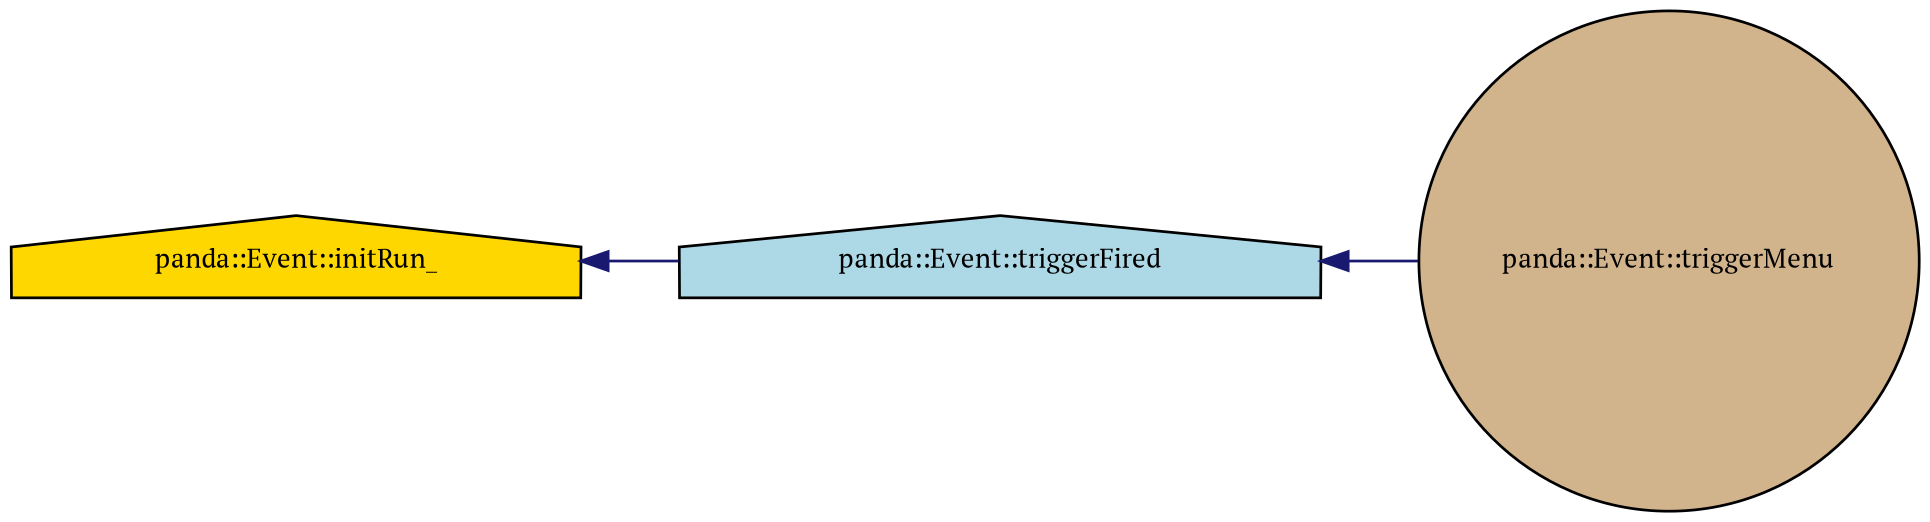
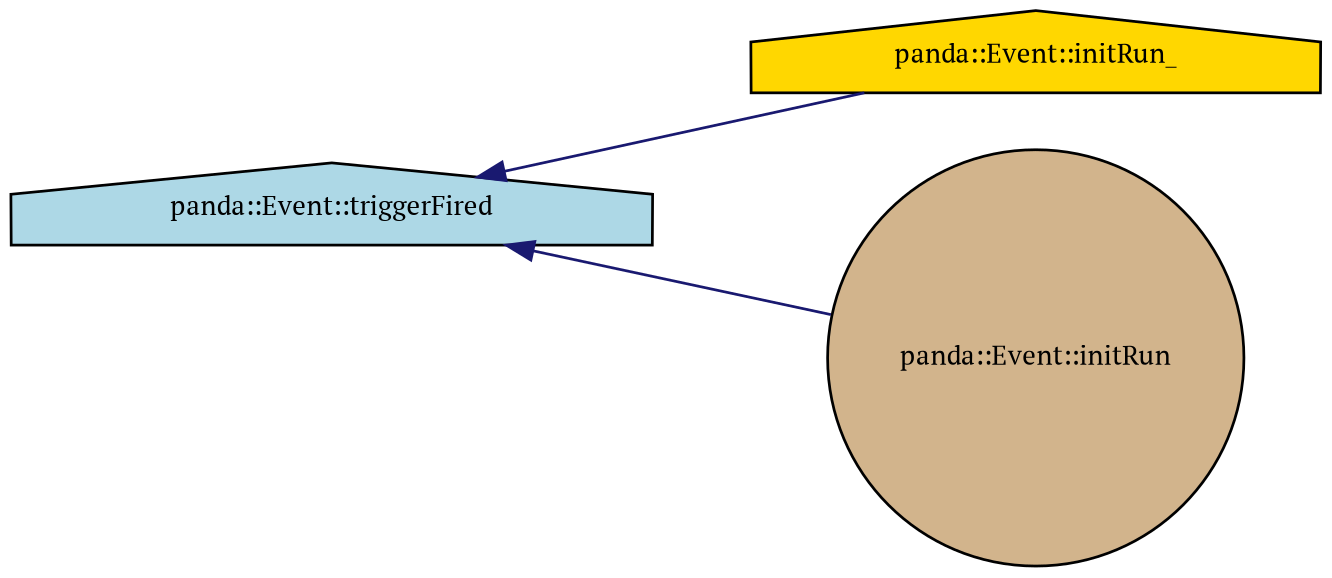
edge "panda::Event::triggerFired" -> "panda::Event::initRun_": reversed
node "panda::Event::triggerMenu": label "panda::Event::triggerMenu" -> "panda::Event::initRun"
